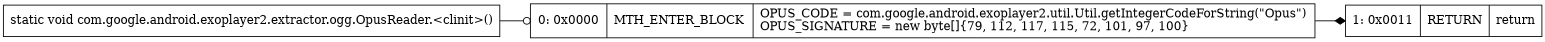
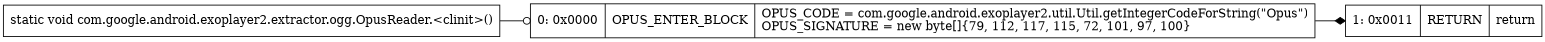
node "0: 0x0000": text "MTH_ENTER_BLOCK" -> "OPUS_ENTER_BLOCK"
